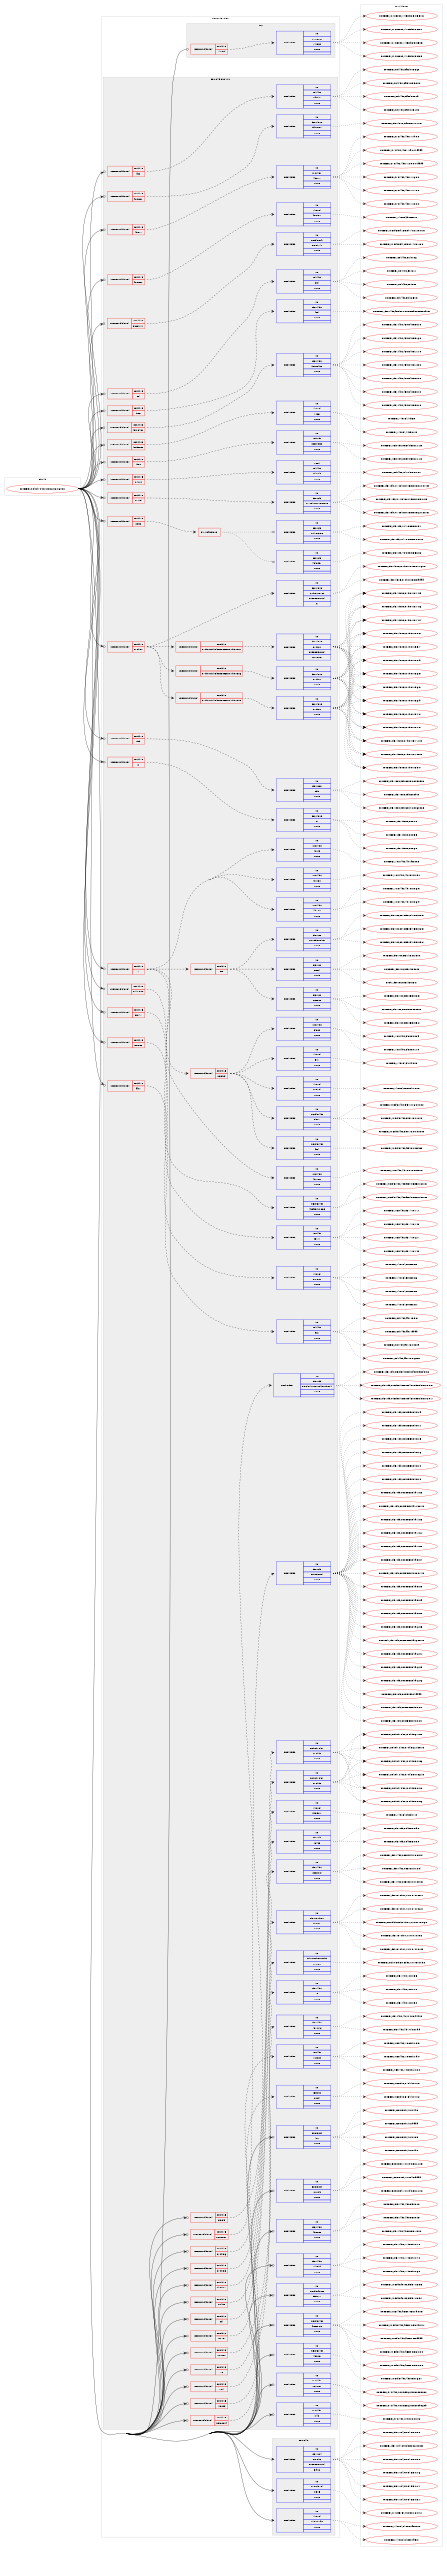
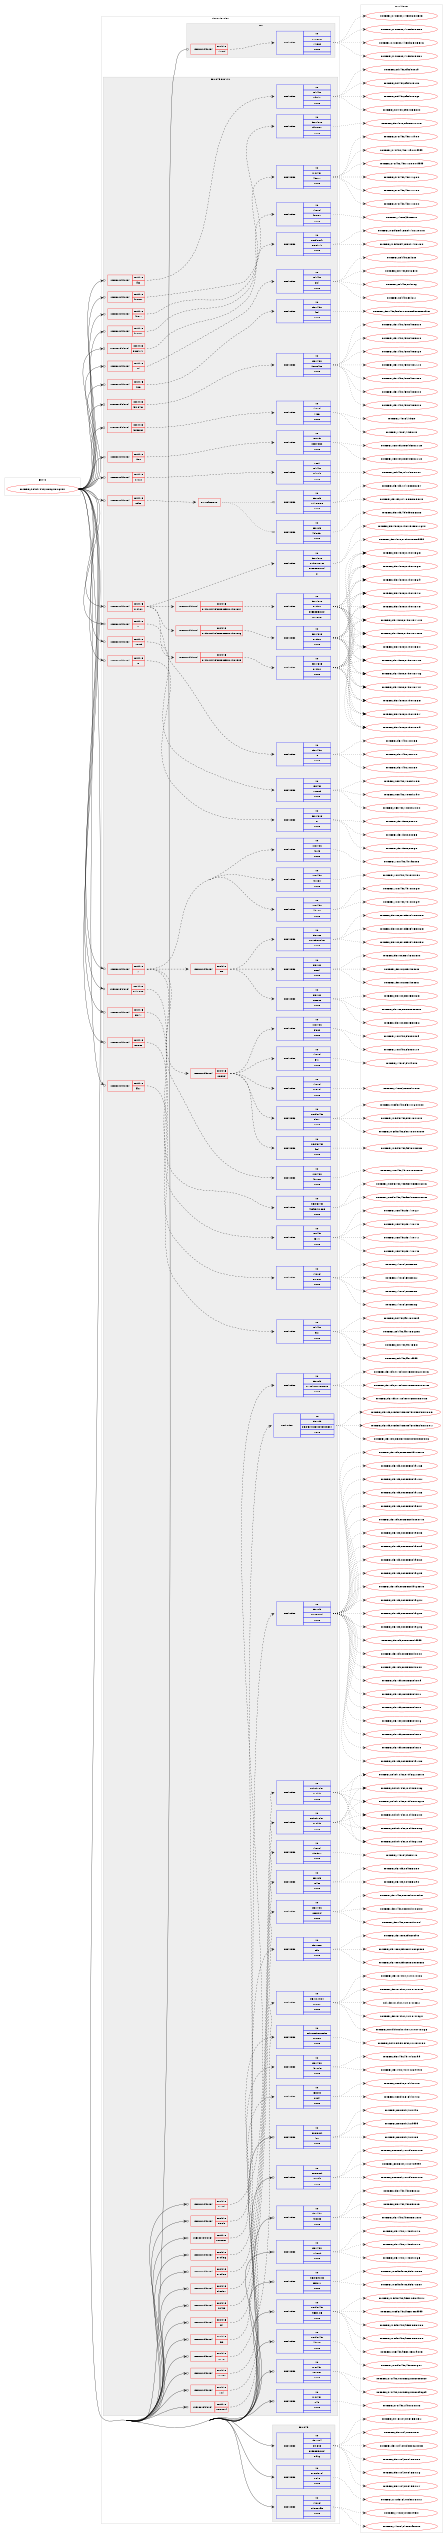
node "arch://dev-qt/qtgui-5.13.2": label "arch://dev-qt/qtgui-5.13.2" -> "portage://dev-qt/qtgui-5.13.2"
node "openssl://dev-db/postgresql-9.6.13-r1": label "openssl://dev-db/postgresql-9.6.13-r1" -> "portage://dev-db/postgresql-9.6.13-r1"
node "portage://dev-python/numpy-1.15.4": label "portage://dev-python/numpy-1.15.4" -> "sci://dev-python/numpy-1.15.4"
node "portage://app-arch/lz4-1.9.1": removed
node "portage://dev-util/cmake-3.15.5": label "portage://dev-util/cmake-3.15.5" -> "portage://dev-util/use-3.15.5"
node "portage://dev-util/cmake-3.15.4": label "portage://dev-util/cmake-3.15.4" -> "portage://tmva-util/cmake-3.15.4"
